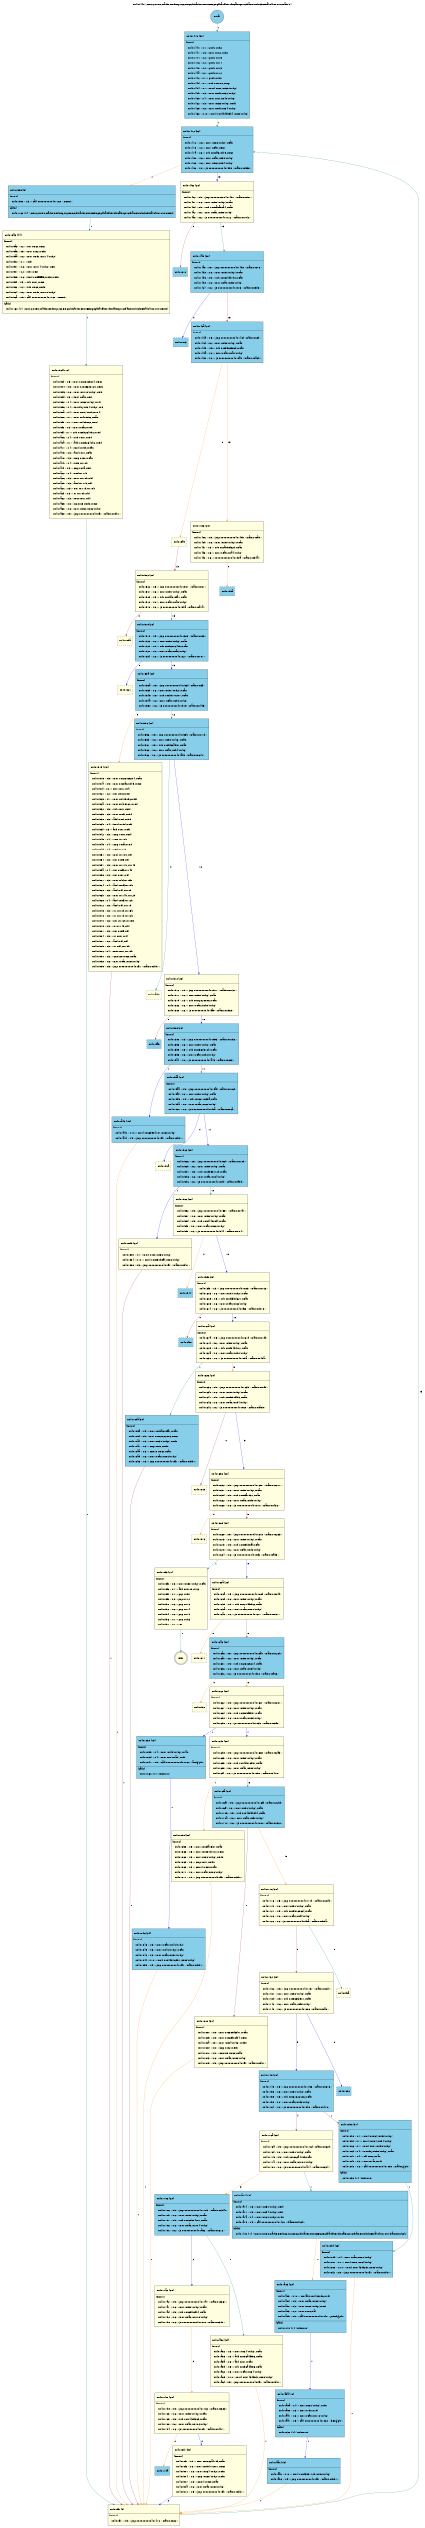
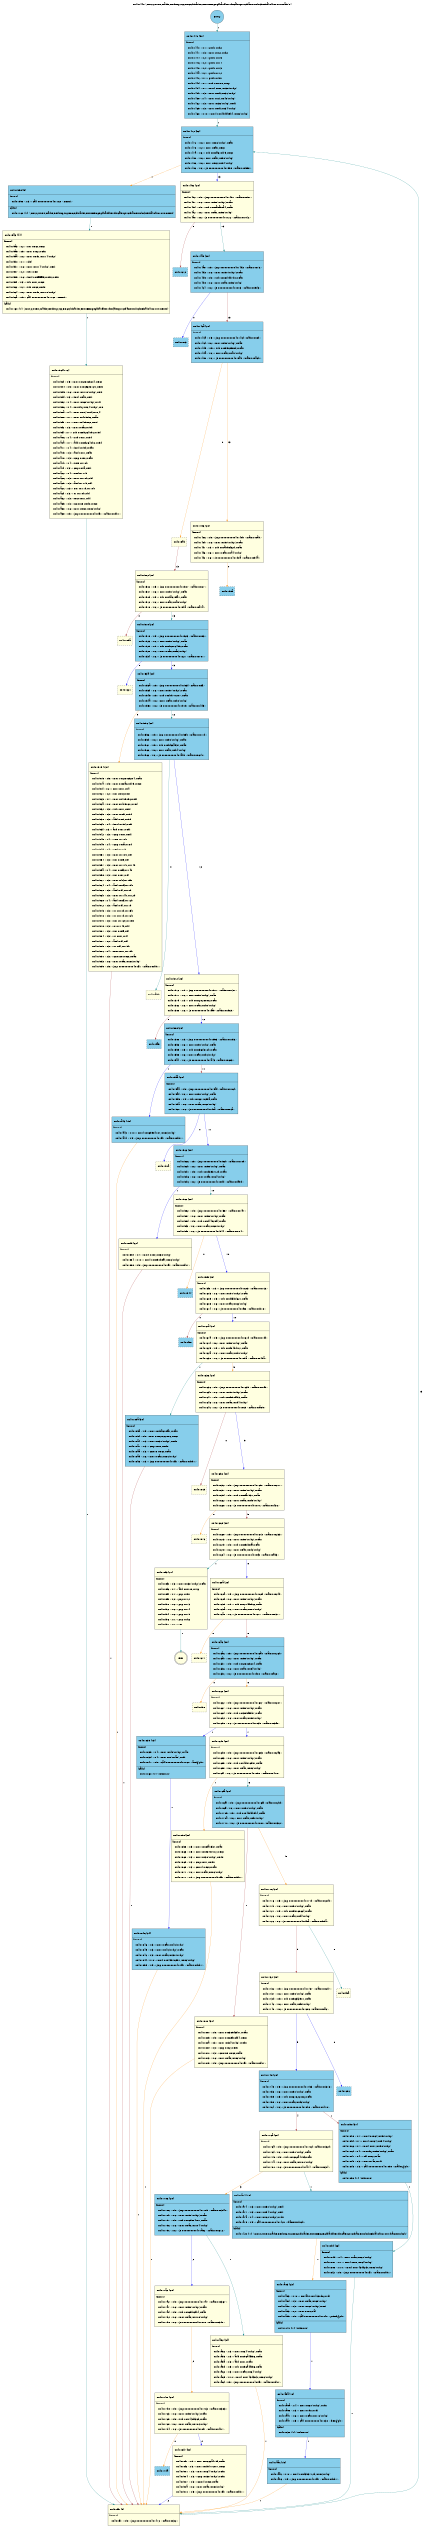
node "Final": label "Final" -> "Entry"
edge "0x4018dd [26]" -> "0x401ff1 [5]": color darkorange -> teal
